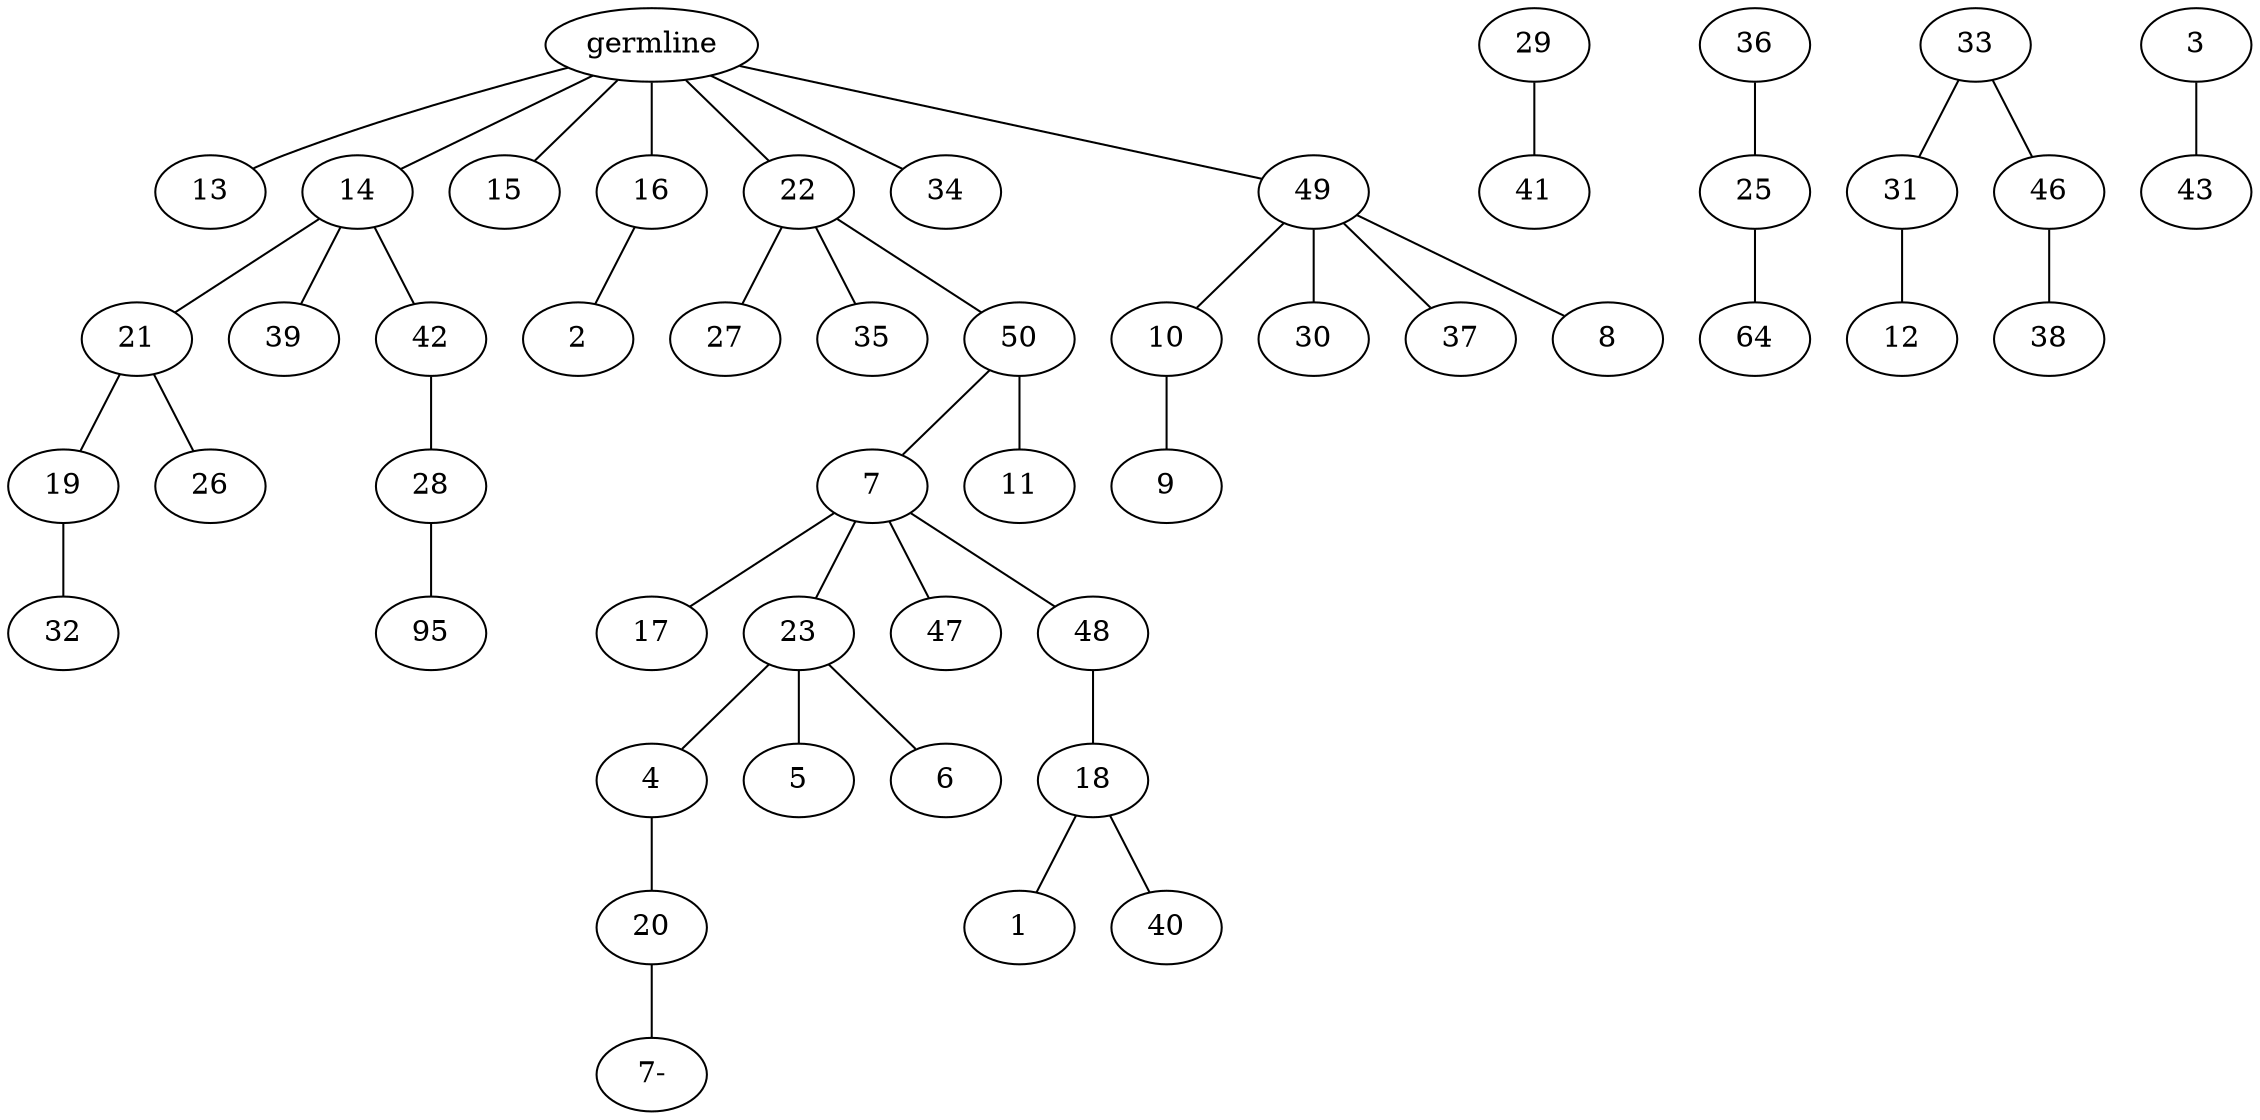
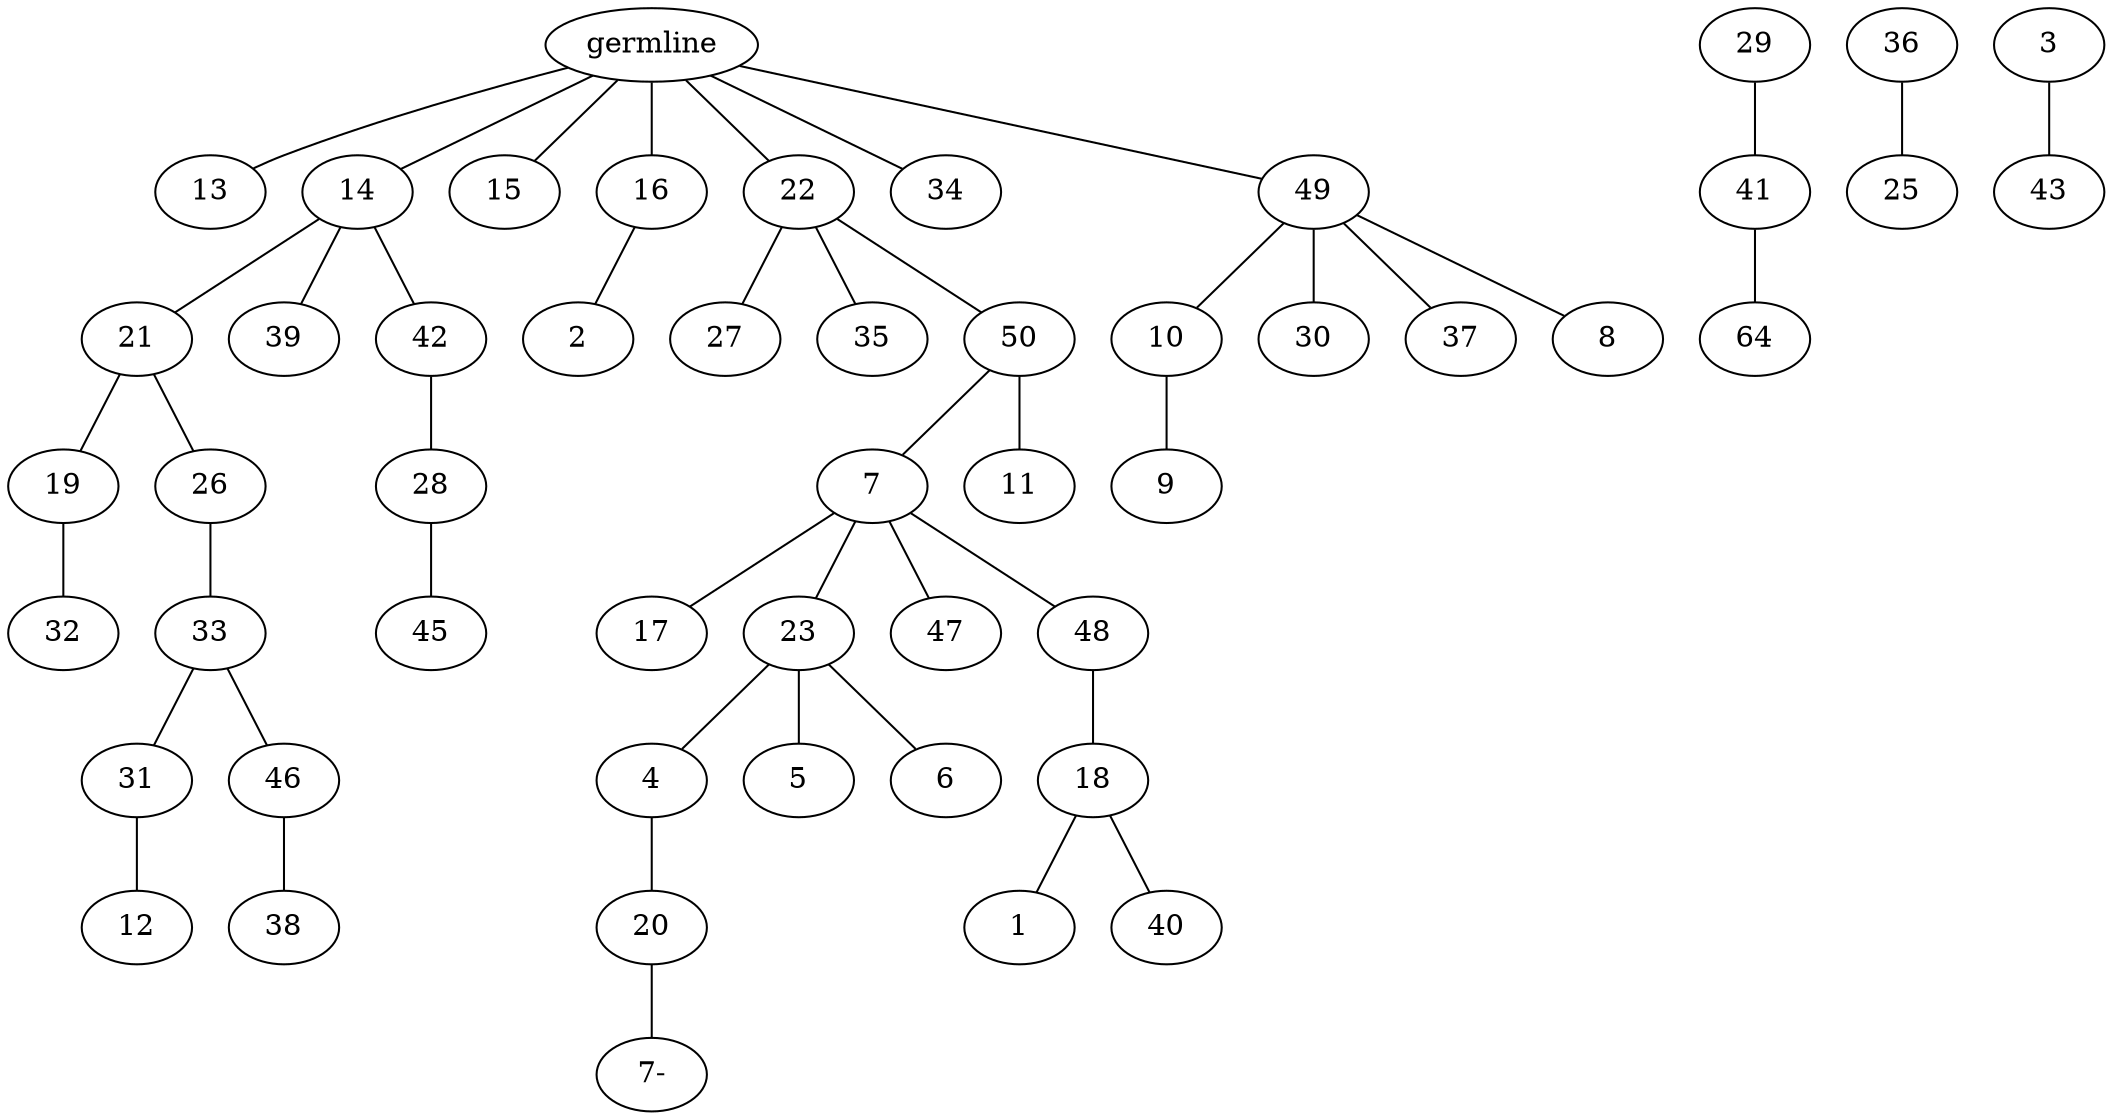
edge "25" -- "64": now "41" -- "64"
edge "26" -- "33": added
node "95": label "95" -> "45"
